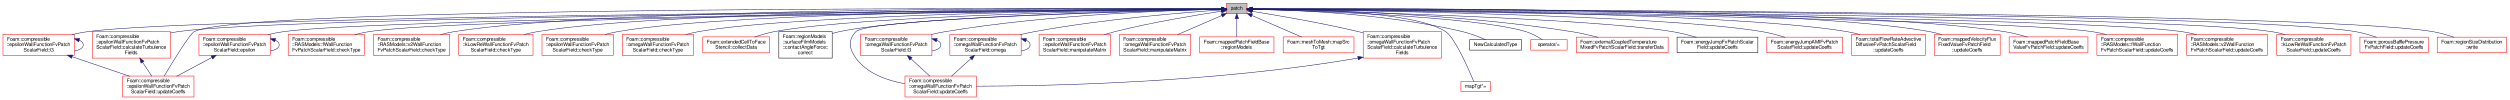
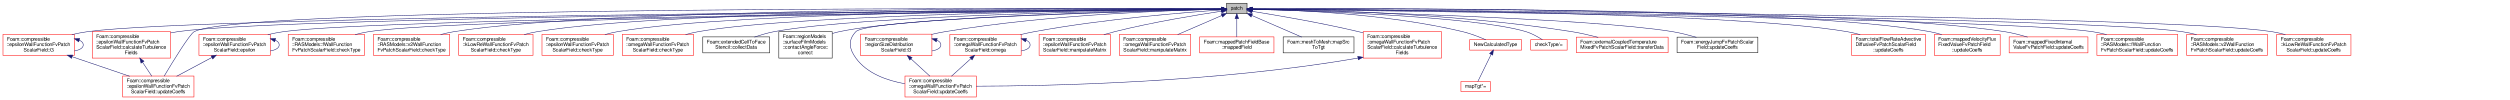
node "patch": color red -> black
edge "mapTgt*=" -> "patch": now "mapTgt*=" -> "NewCalculatedType"
node "Foam::extendedCellToFace Stencil::collectData": color red -> black
node "Foam::compressible ::omegaWallFunctionFvPatch ScalarField::G": label "Foam::compressible ::omegaWallFunctionFvPatch ScalarField::G" -> "Foam::compressible ::regionSizeDistribution ScalarField::G"
node "Foam::mappedPatchFieldBase ::regionModels": label "Foam::mappedPatchFieldBase ::regionModels" -> "Foam::mappedPatchFieldBase ::mappedField"
node "Foam::meshToMesh::mapSrc ToTgt": color red -> black
node "NewCalculatedType": color black -> red
node "operator/=": label "operator/=" -> "checkType/="
node "Foam::energyJumpAMIFvPatch ScalarField::updateCoeffs": removed
node "Foam::mappedPatchFieldBase ValueFvPatchField::updateCoeffs": label "Foam::mappedPatchFieldBase ValueFvPatchField::updateCoeffs" -> "Foam::mappedFixedInternal ValueFvPatchField::updateCoeffs"
node "Foam::porousBafflePressure FvPatchField::updateCoeffs": removed
node "Foam::regionSizeDistribution ::write": removed
